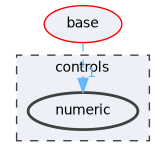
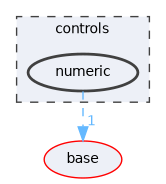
edge "base" -> "numeric": reversed
